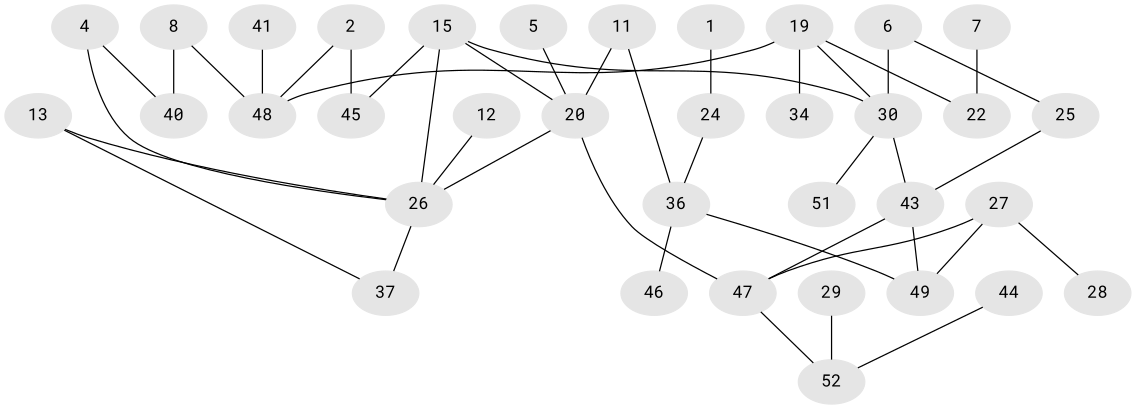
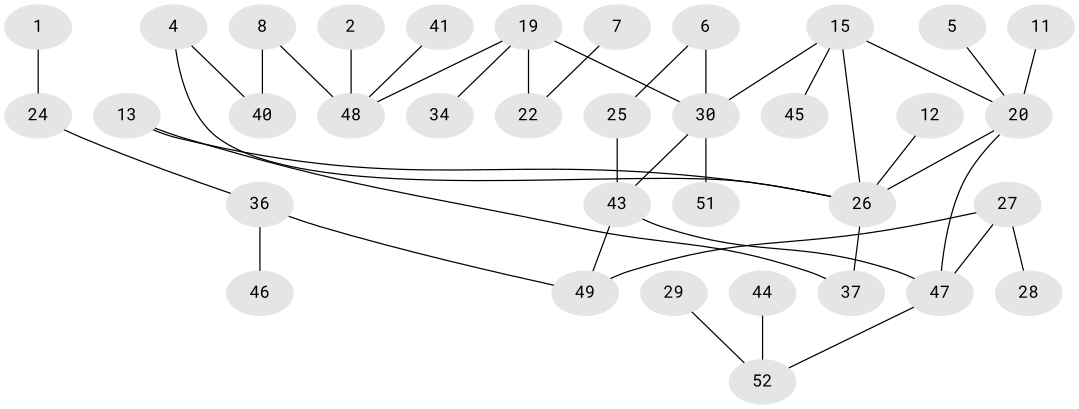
edge "2" -- "45": removed
edge "11" -- "36": removed
